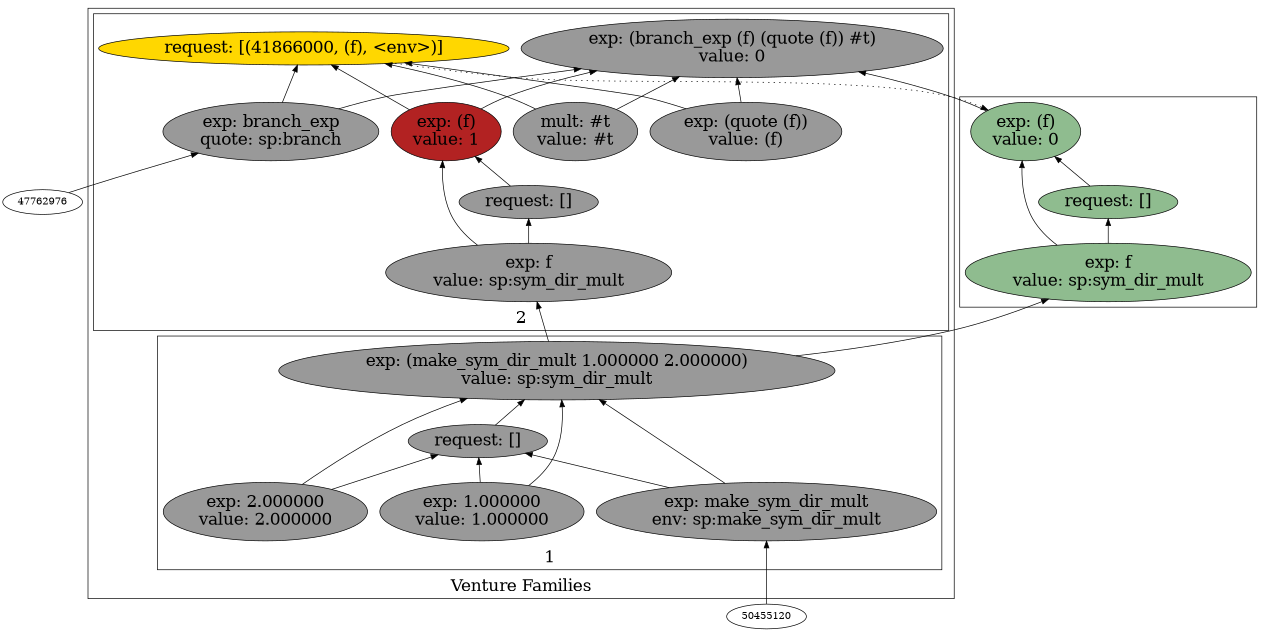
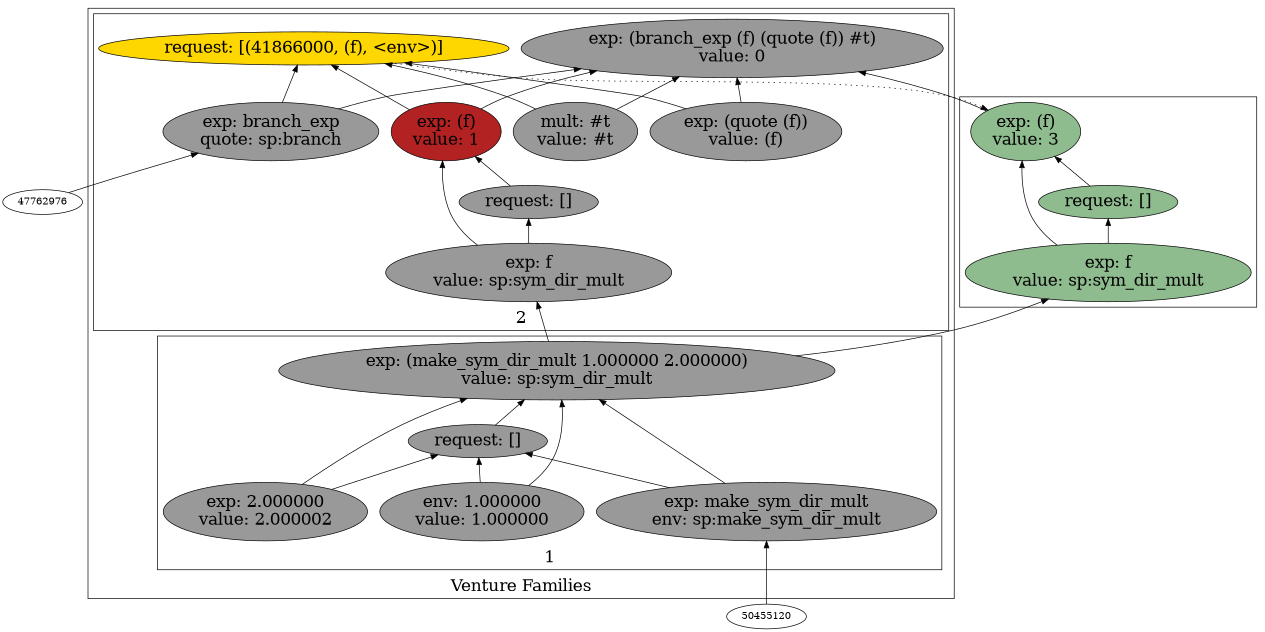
node "exp: (f) value: 0": label "exp: (f) value: 0" -> "exp: (f) value: 3"
node "exp: 2.000000 value: 2.000000": label "exp: 2.000000 value: 2.000000" -> "exp: 2.000000 value: 2.000002"
node "exp: 1.000000 value: 1.000000": label "exp: 1.000000 value: 1.000000" -> "env: 1.000000 value: 1.000000"
